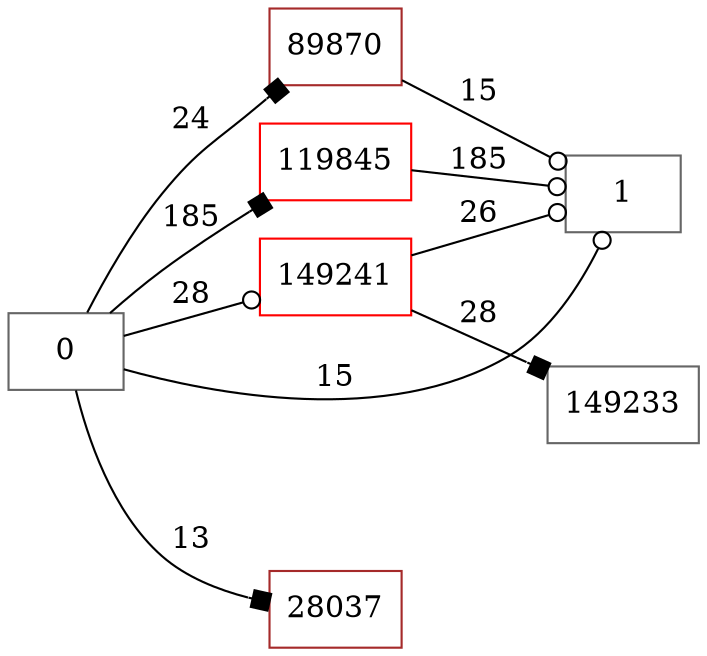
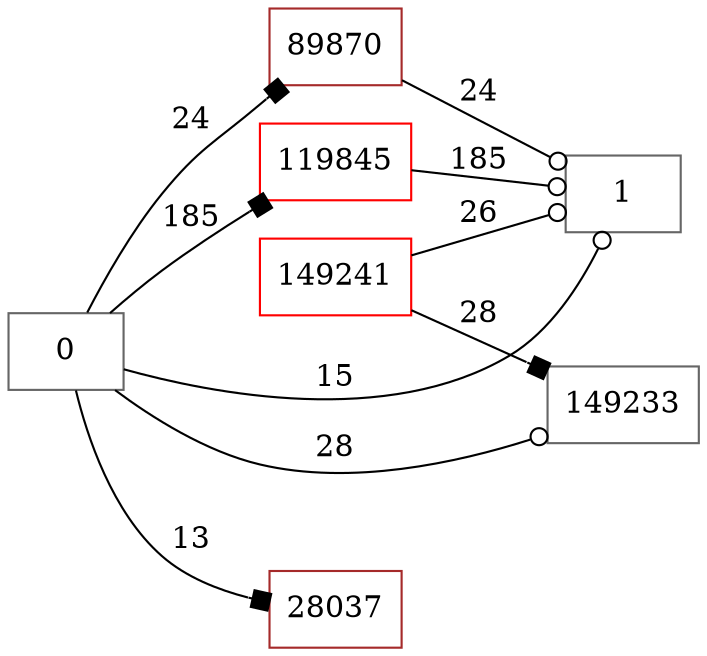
edge "89870" -> "1": label "15" -> "24"
edge "0" -> "149241": now "0" -> "149233"
